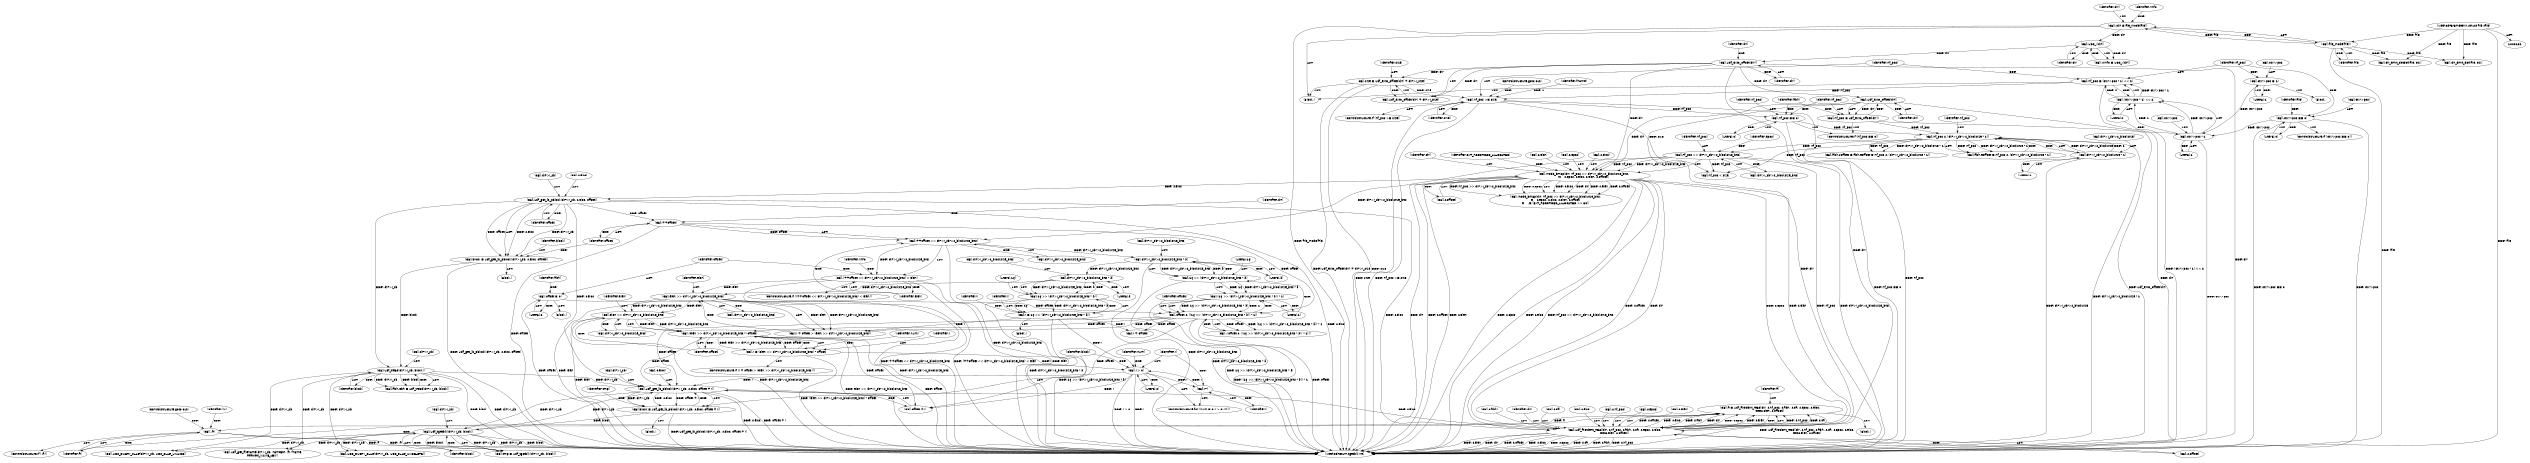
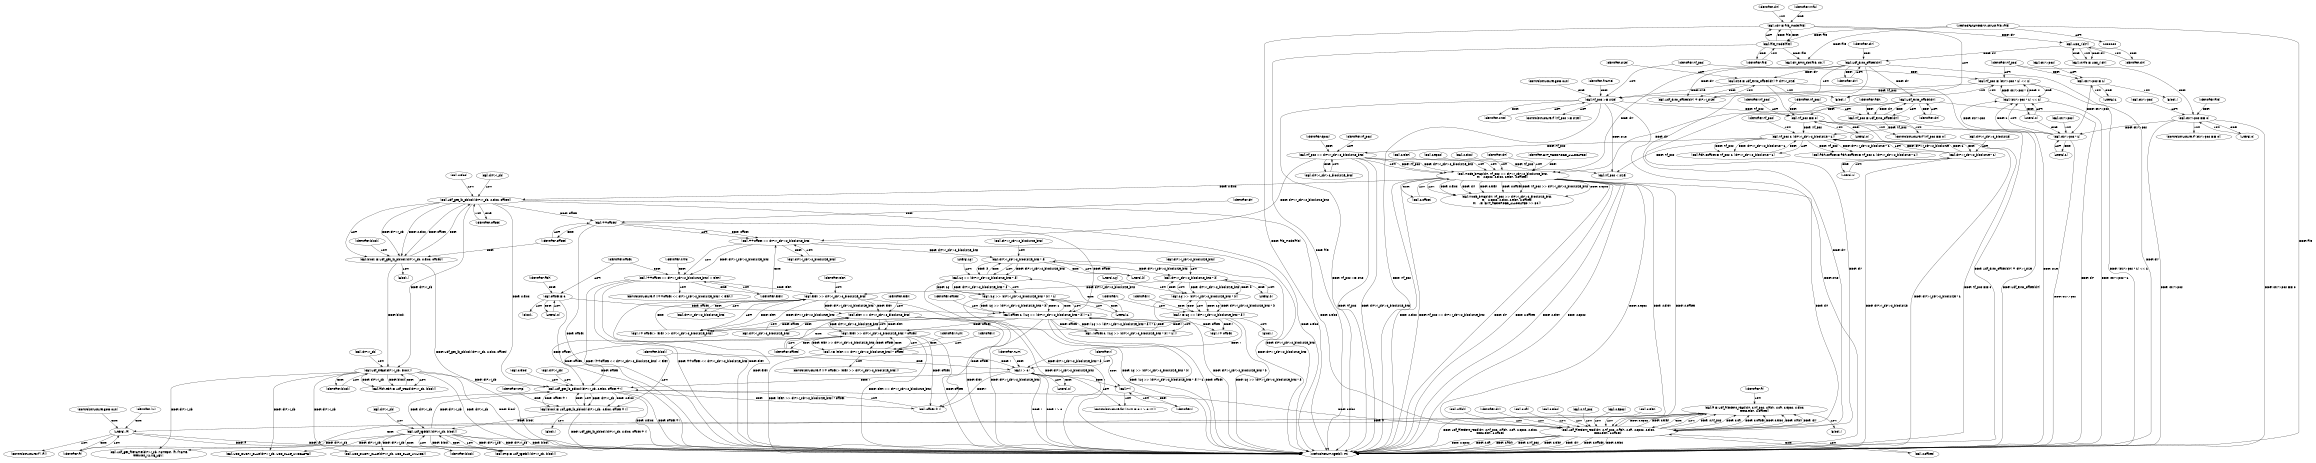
node "(Call,dir_emit_dotdot(file, ctx))": removed
edge "(Identifier,fname)" -> "(Call,nf_pos >= size)": label "DDG: 1" -> "CFG: "
edge "(Call,block = udf_get_lb_pblock(dir->i_sb, &eloc, offset))" -> "(Call,udf_get_lb_pblock(dir->i_sb, &eloc, offset))": added, label "CFG:"
edge "(Call,i--)" -> "(Call,i > 0)": removed, label "DDG: i"
edge "(Call,(ctx->pos - 1) << 2)" -> "(MethodReturn,tgetblk int)": added, label "DDG: ctx->pos - 1"
node "(Call,!fi)": label "(Call,!fi)" -> "(Literal,!fi)"
